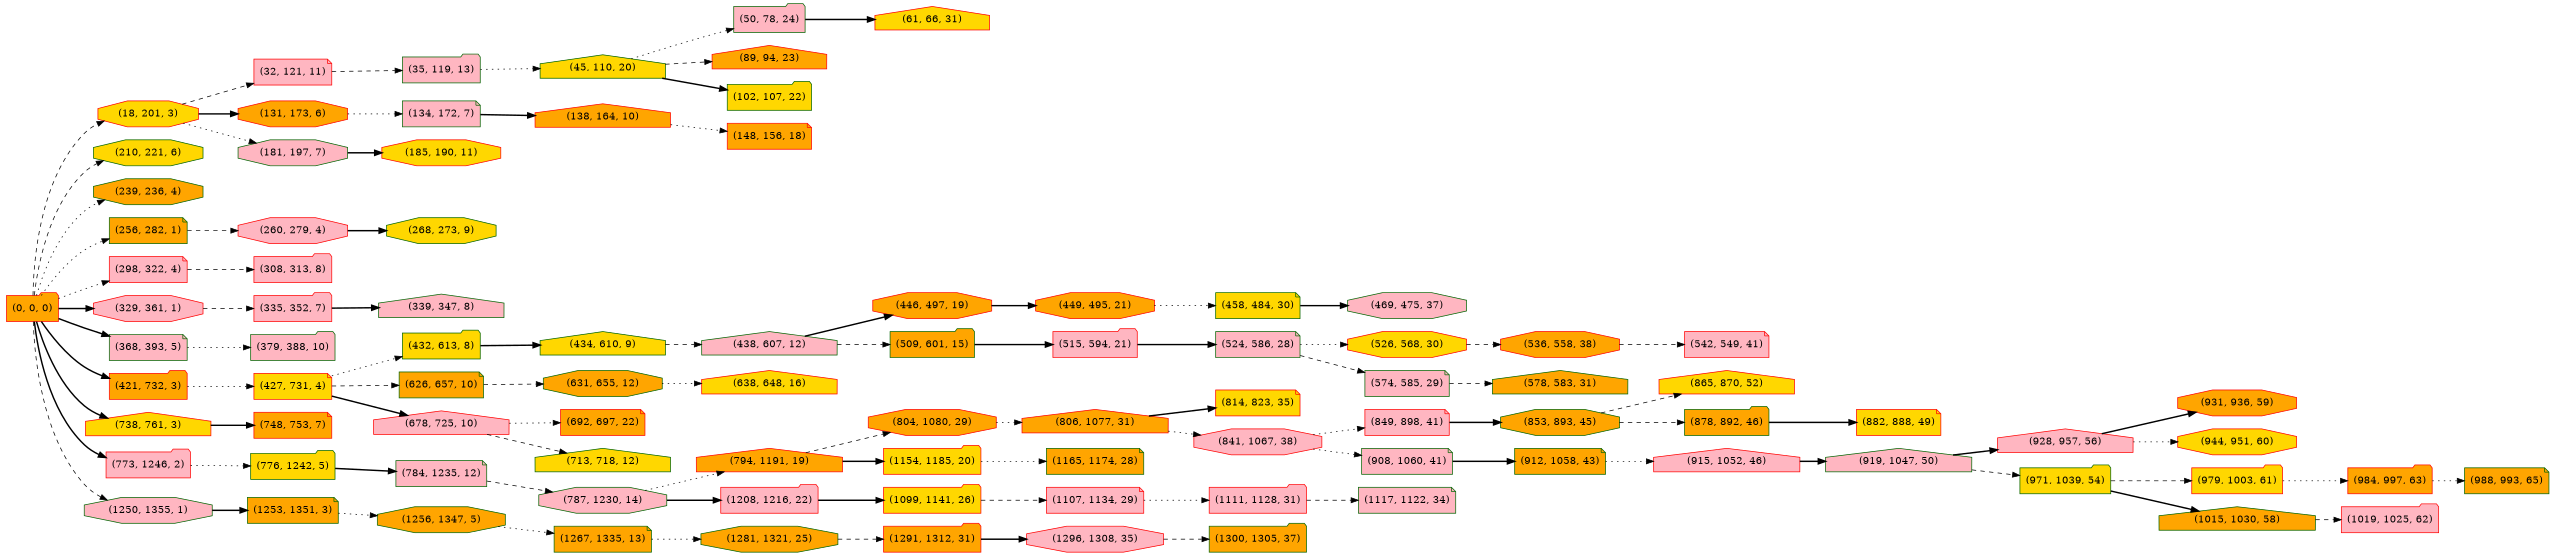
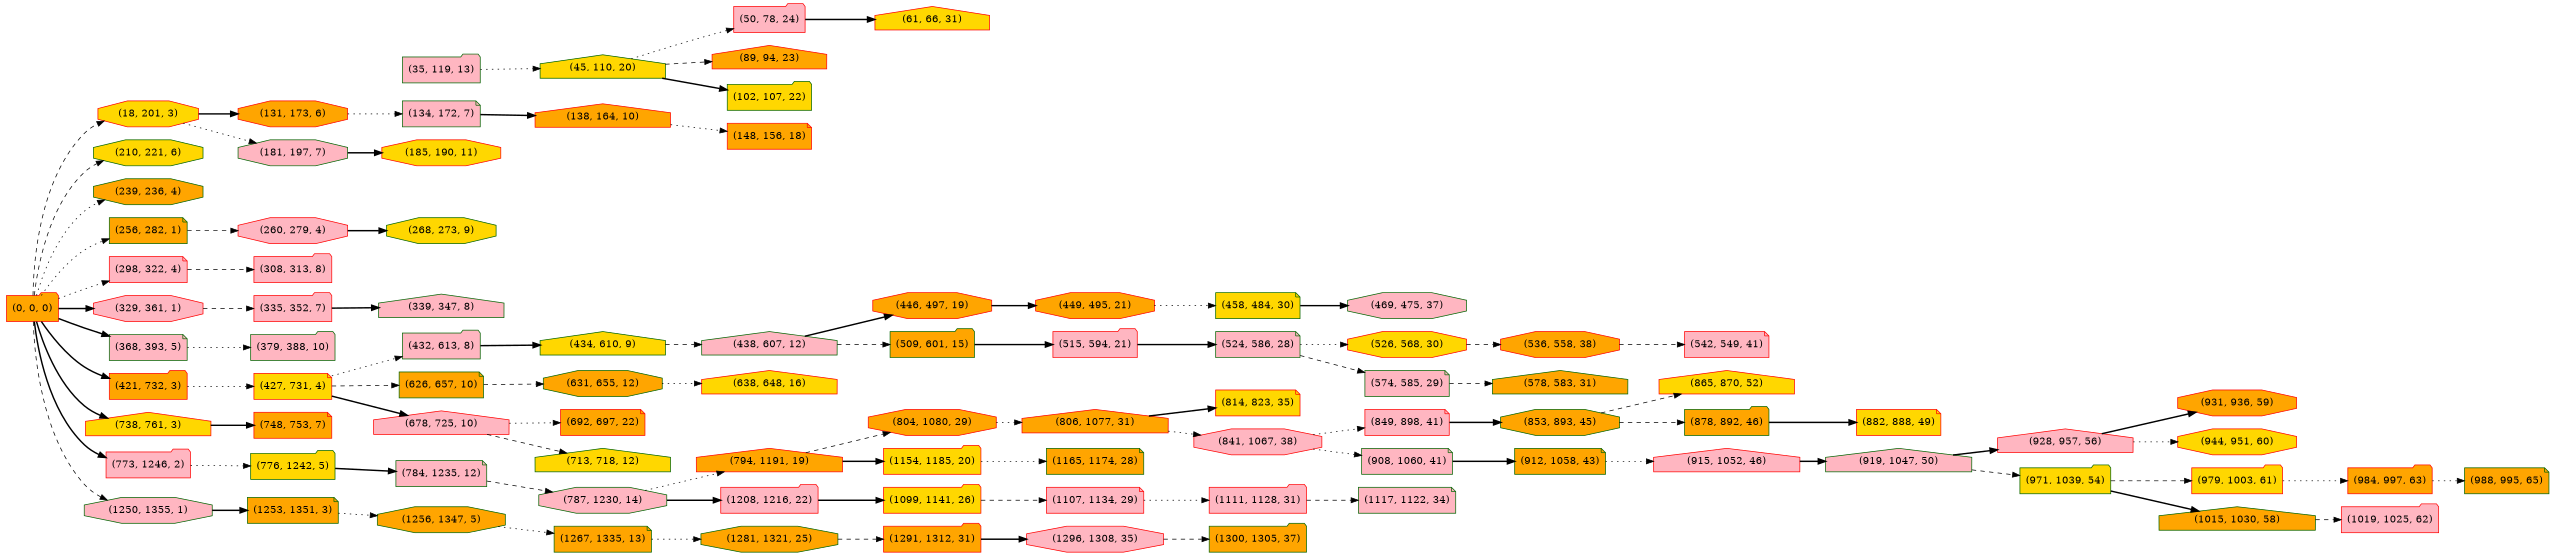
node "(50, 78, 24)": color darkgreen -> red
node "(32, 121, 11)": removed
node "(432, 613, 8)": fillcolor gold -> lightpink
node "(988, 993, 65)": label "(988, 993, 65)" -> "(988, 995, 65)"
